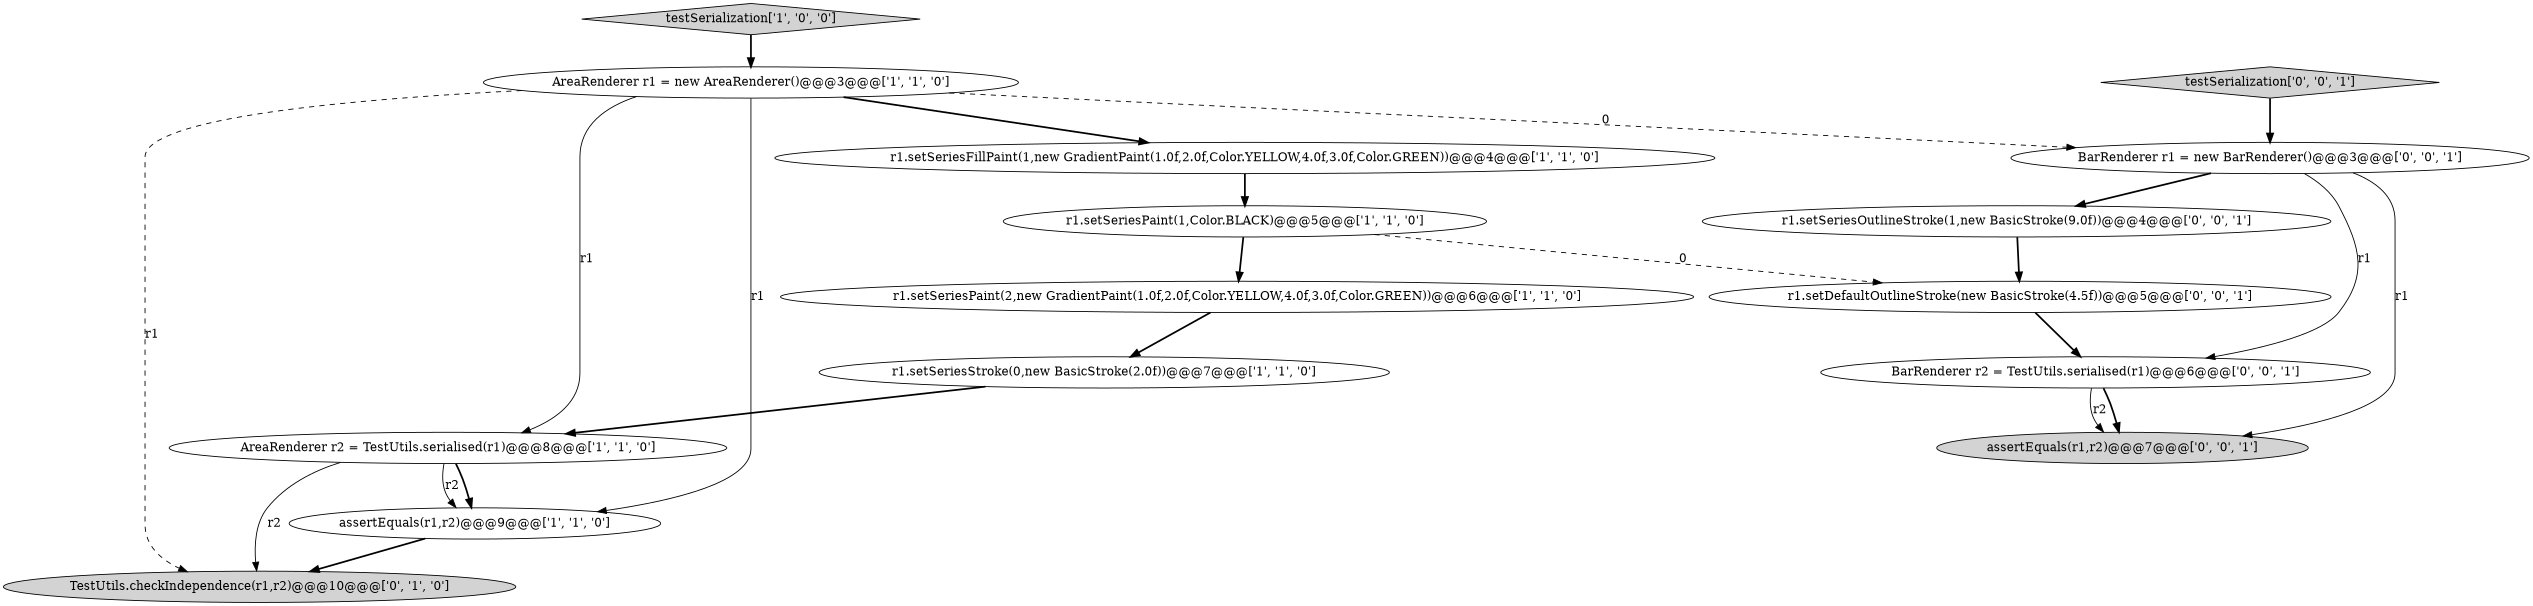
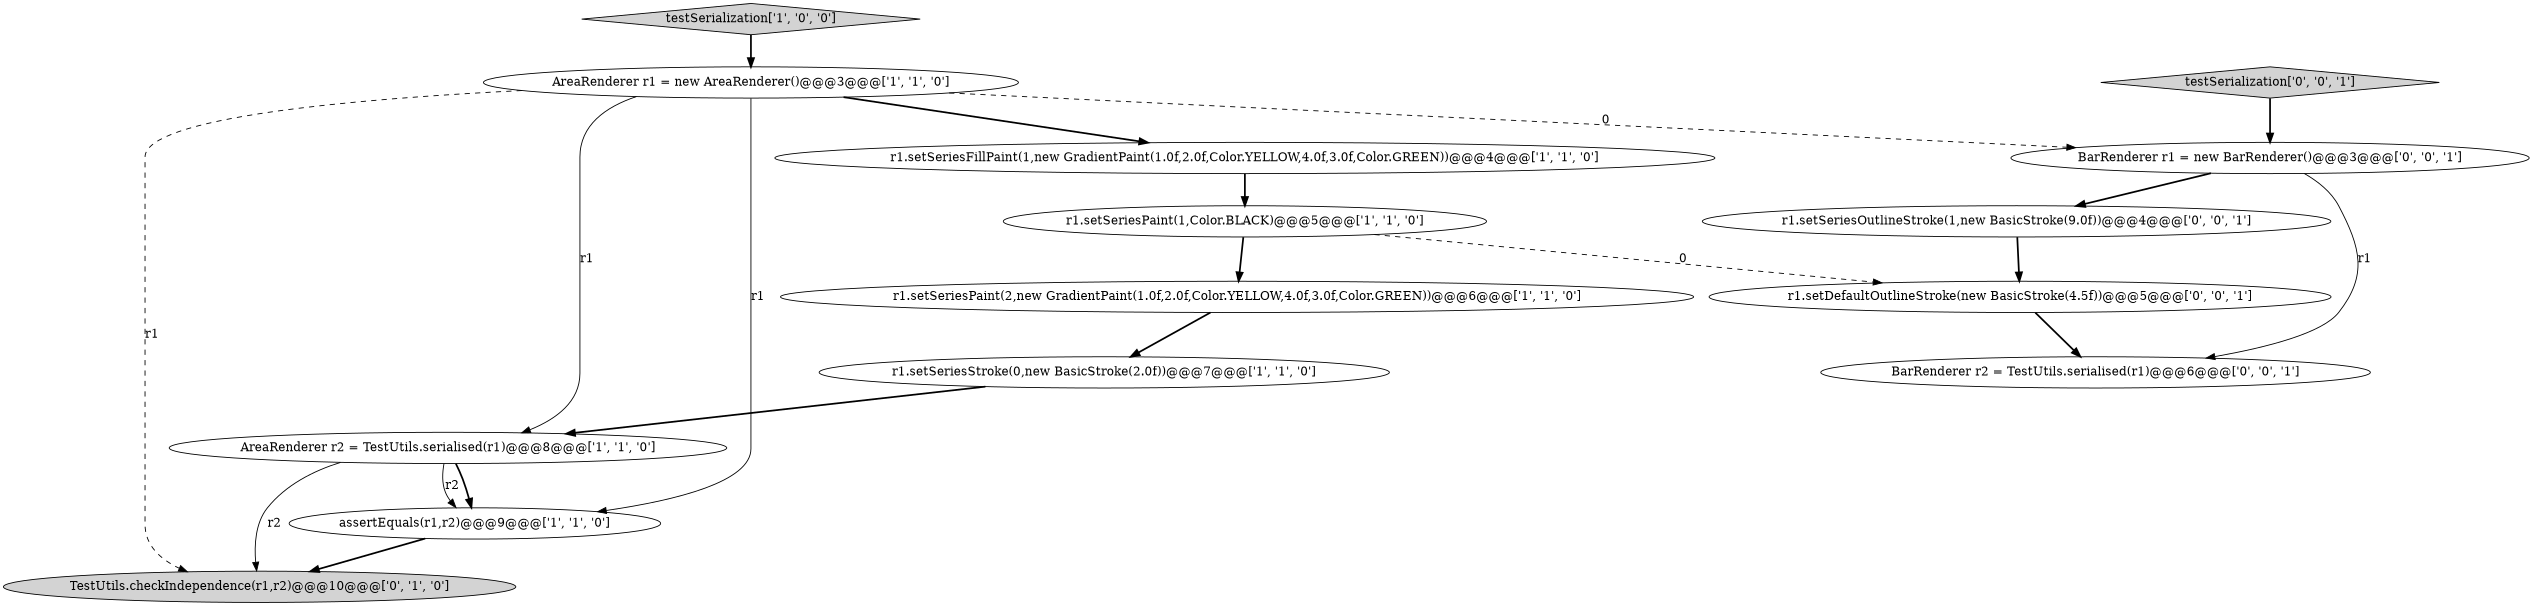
node "assertEquals(r1,r2)@@@7@@@['0', '0', '1']": removed
